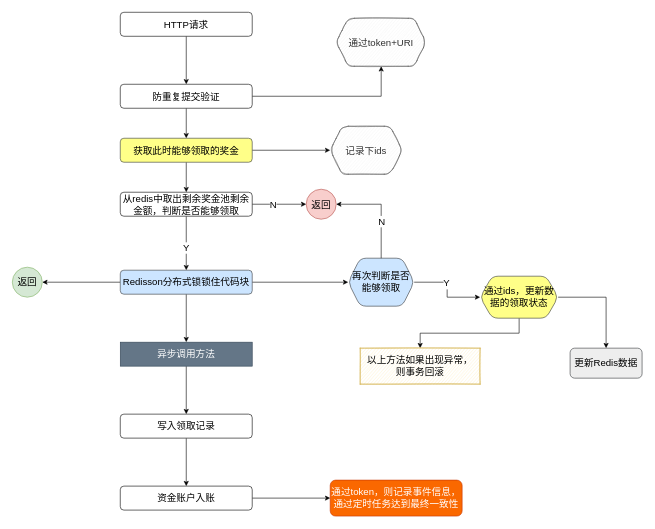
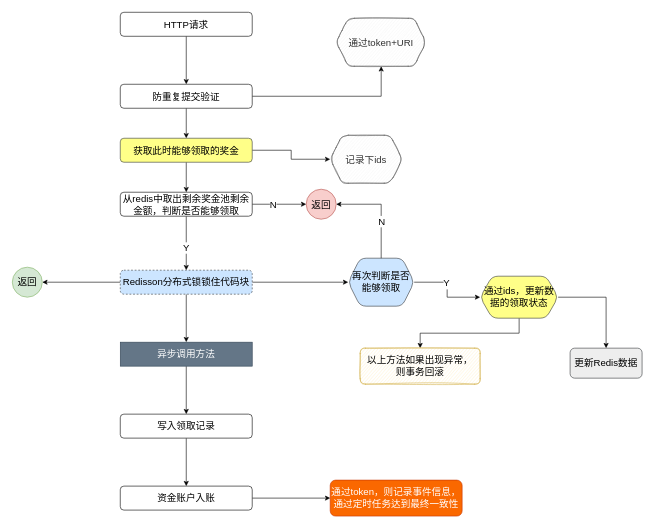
node "记录下ids": moved (366, 150) -> (366, 159)
node "Redisson分布式锁锁住代码块": style solid -> dashed
node "以上方法如果出现异常， 则事务回滚": shape rectangle -> rounded rectangle
